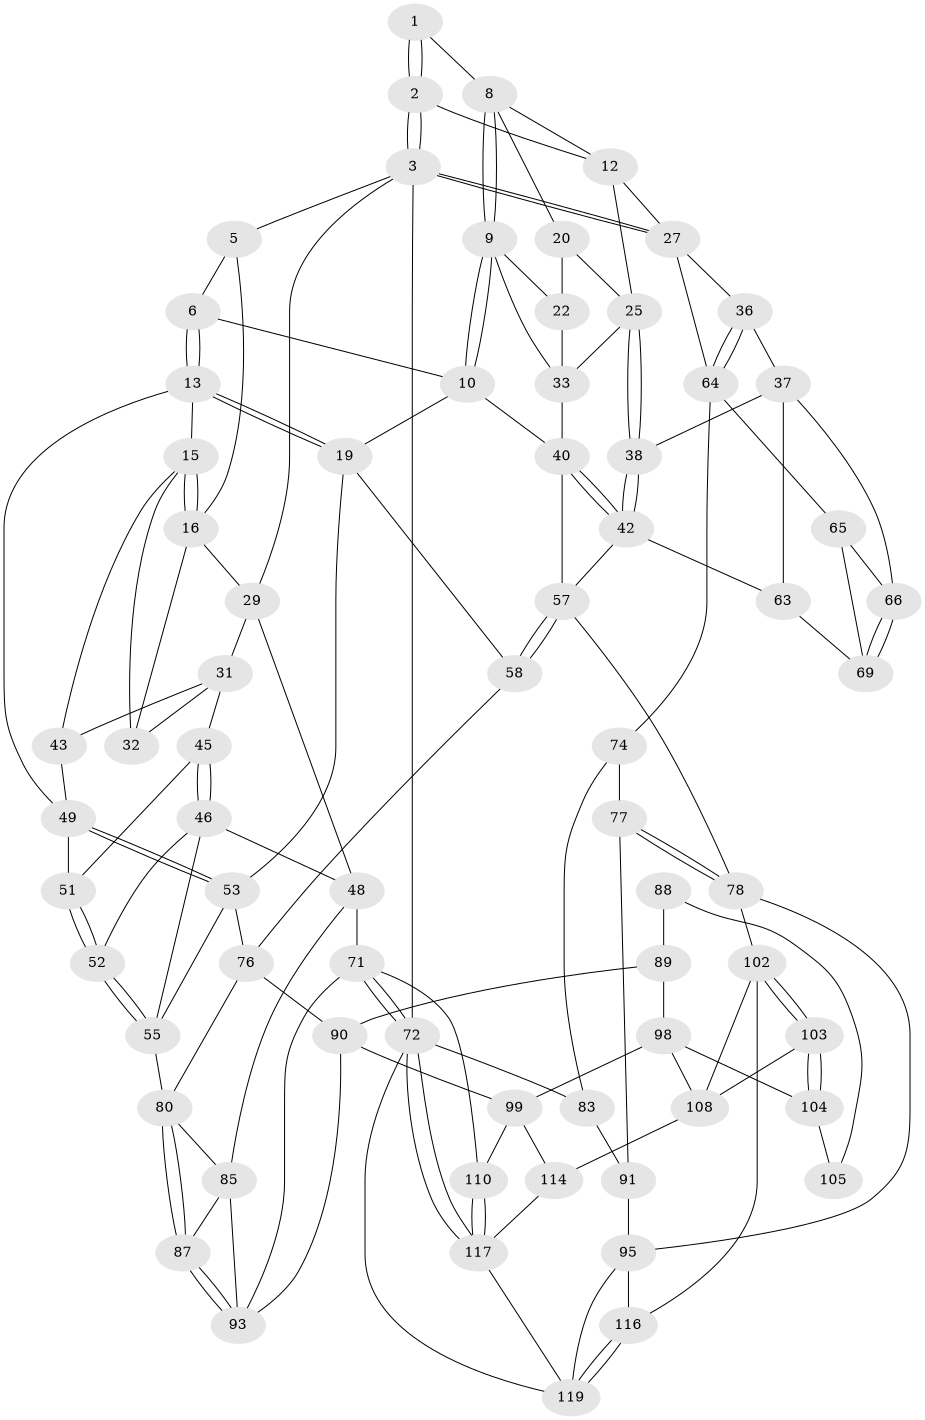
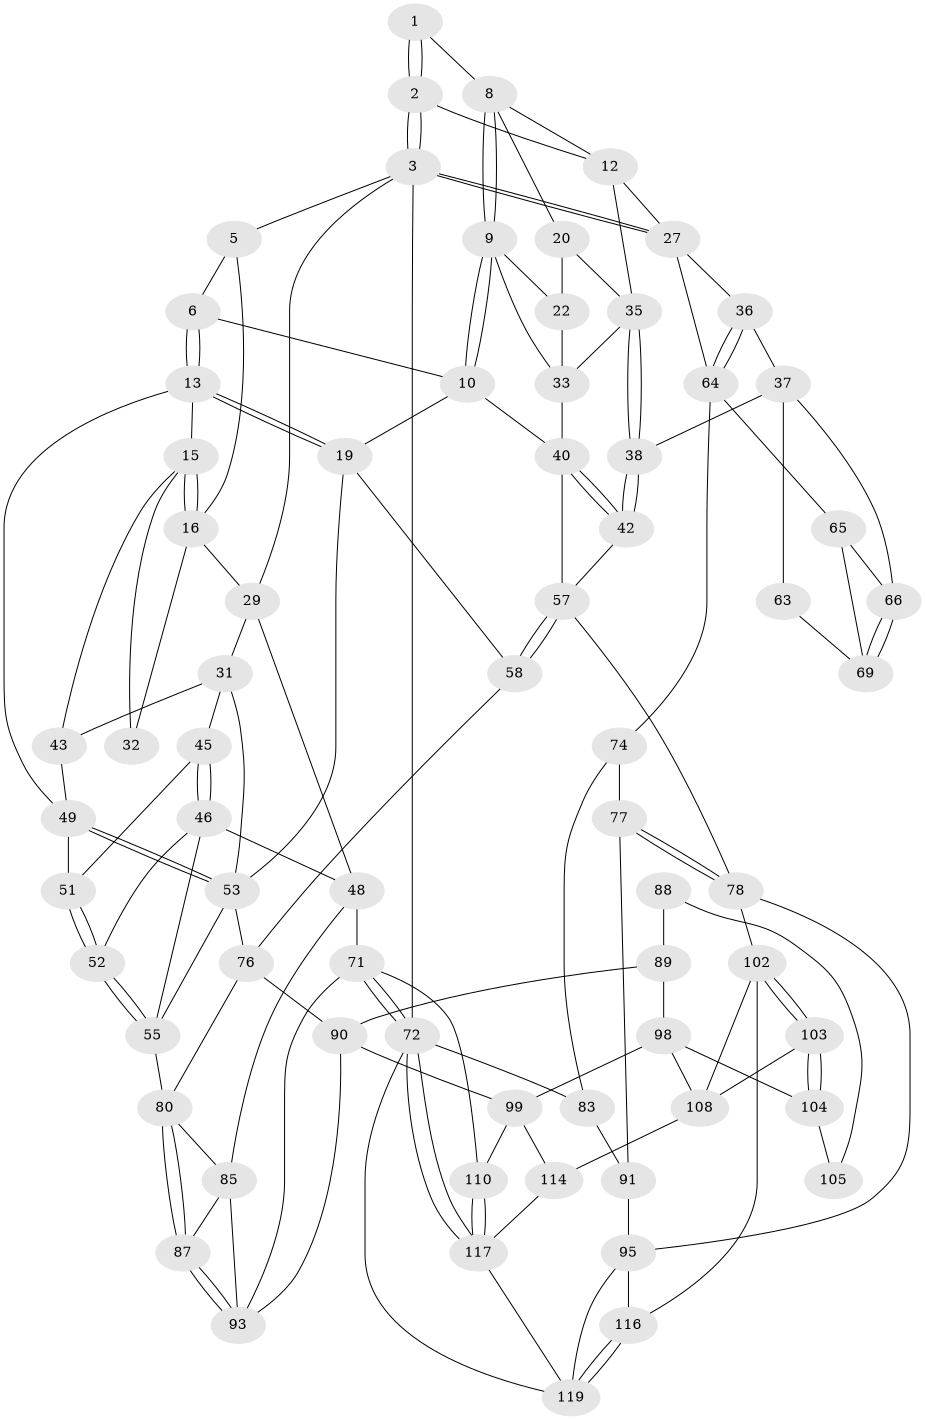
node "25": label "25" -> "35"
edge "42" -- "63": removed
edge "31" -- "32": now "31" -- "53"
